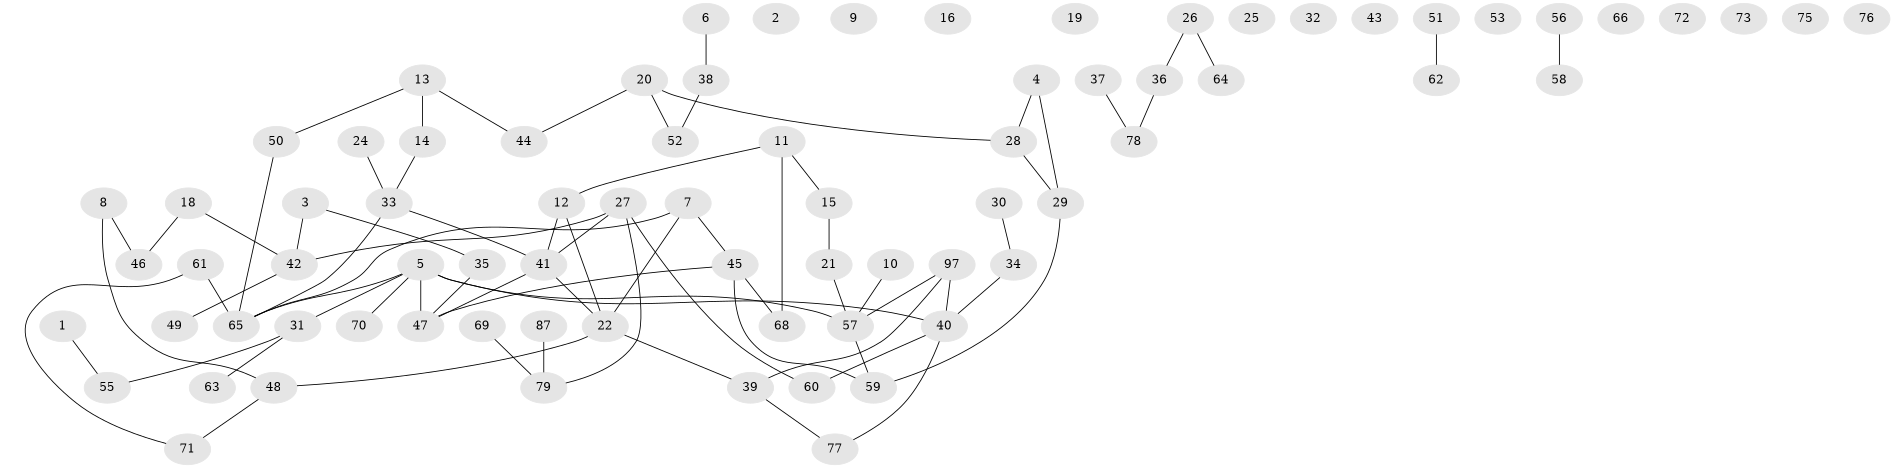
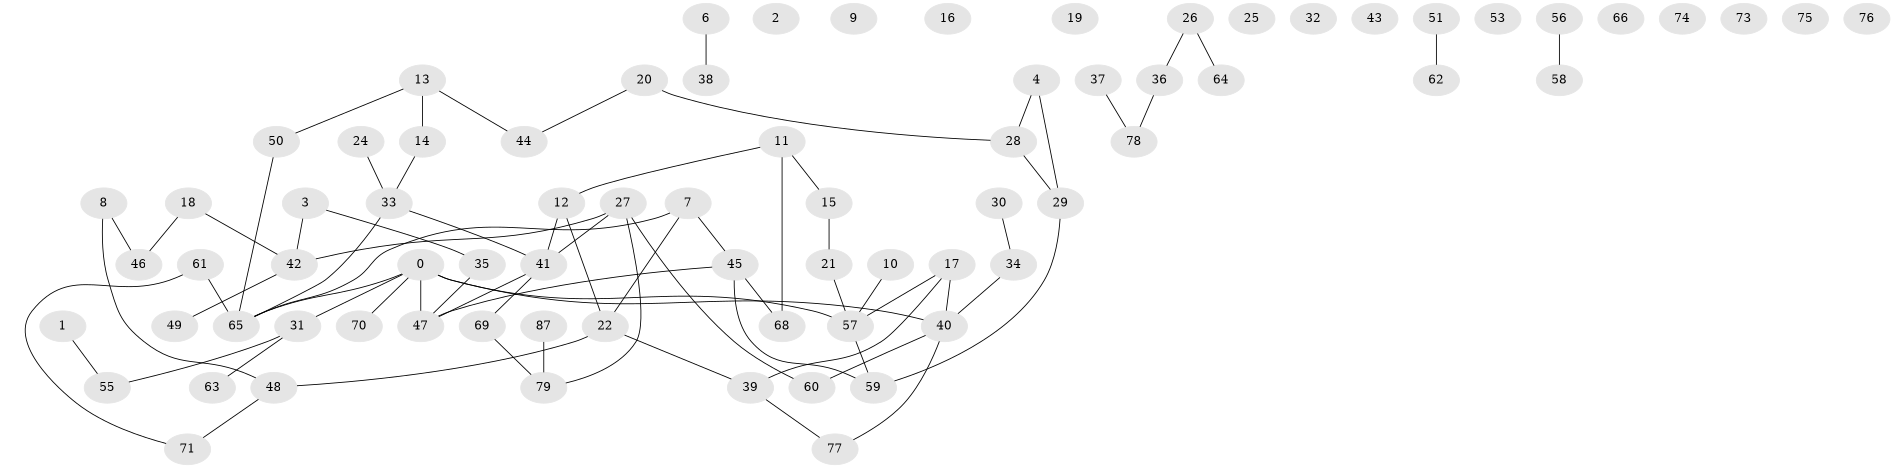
node "72": label "72" -> "74"
node "52": removed
node "5": label "5" -> "0"
node "97": label "97" -> "17"
edge "41" -- "22": now "41" -- "69"
